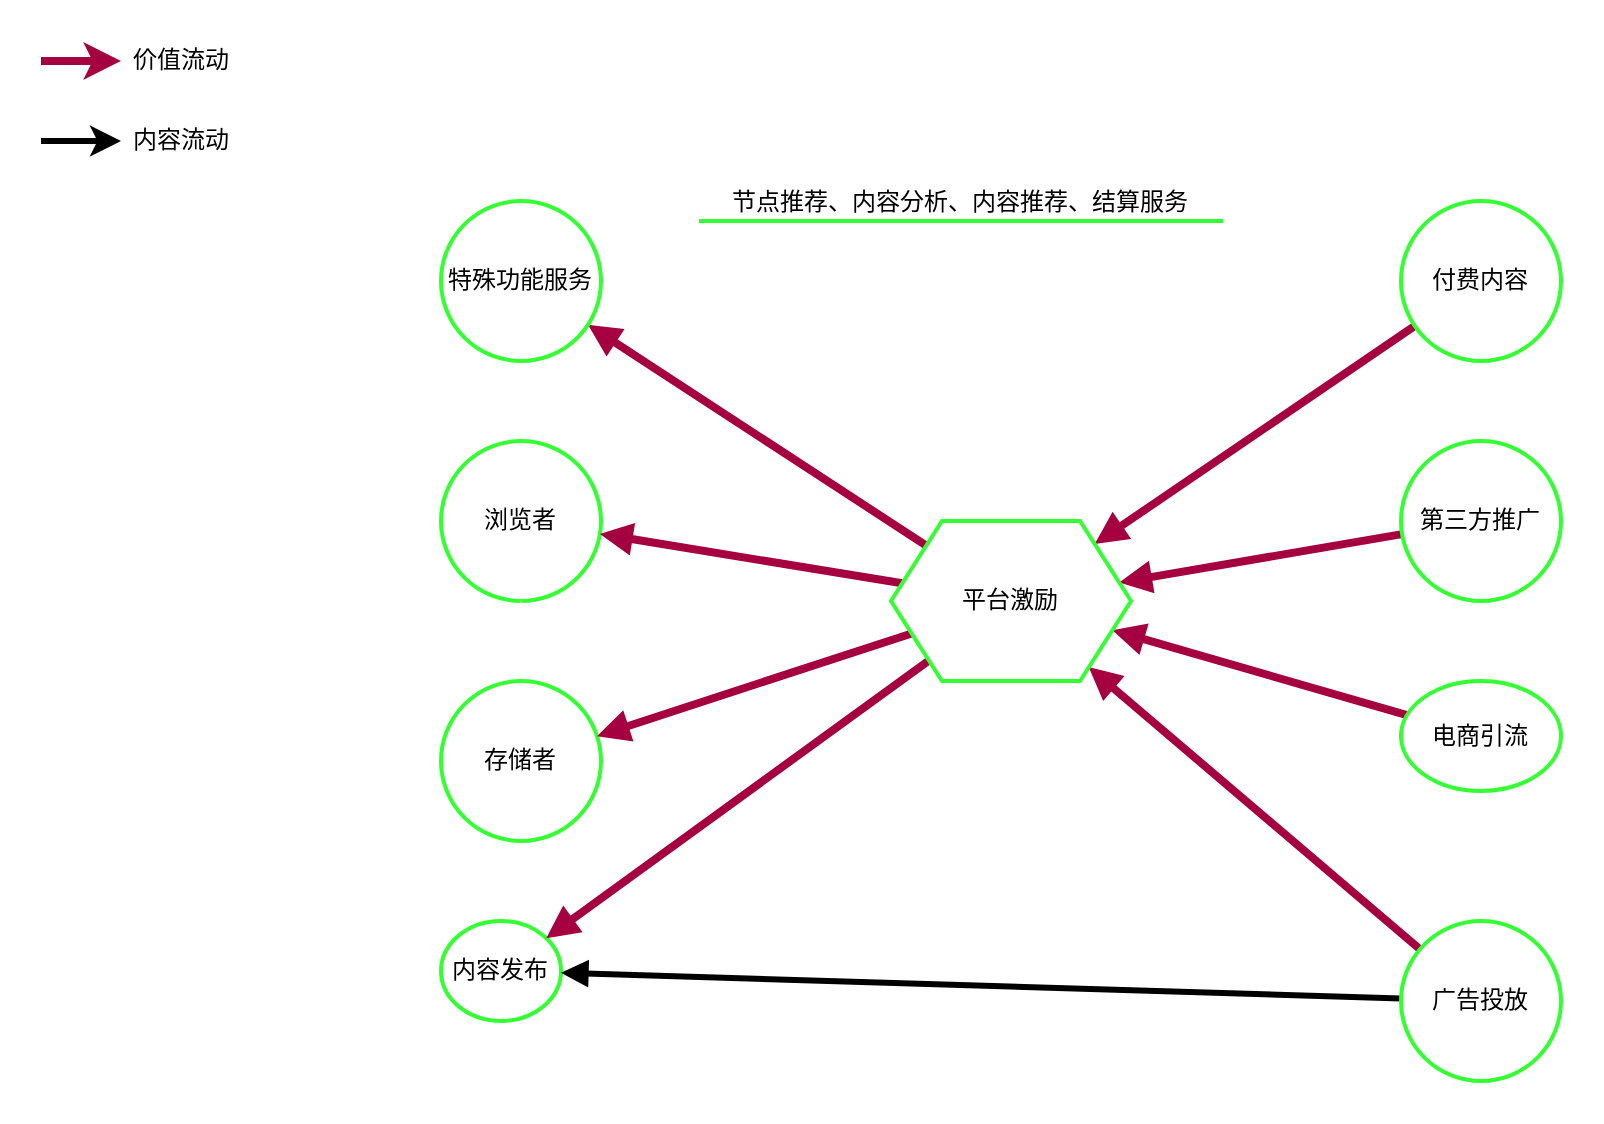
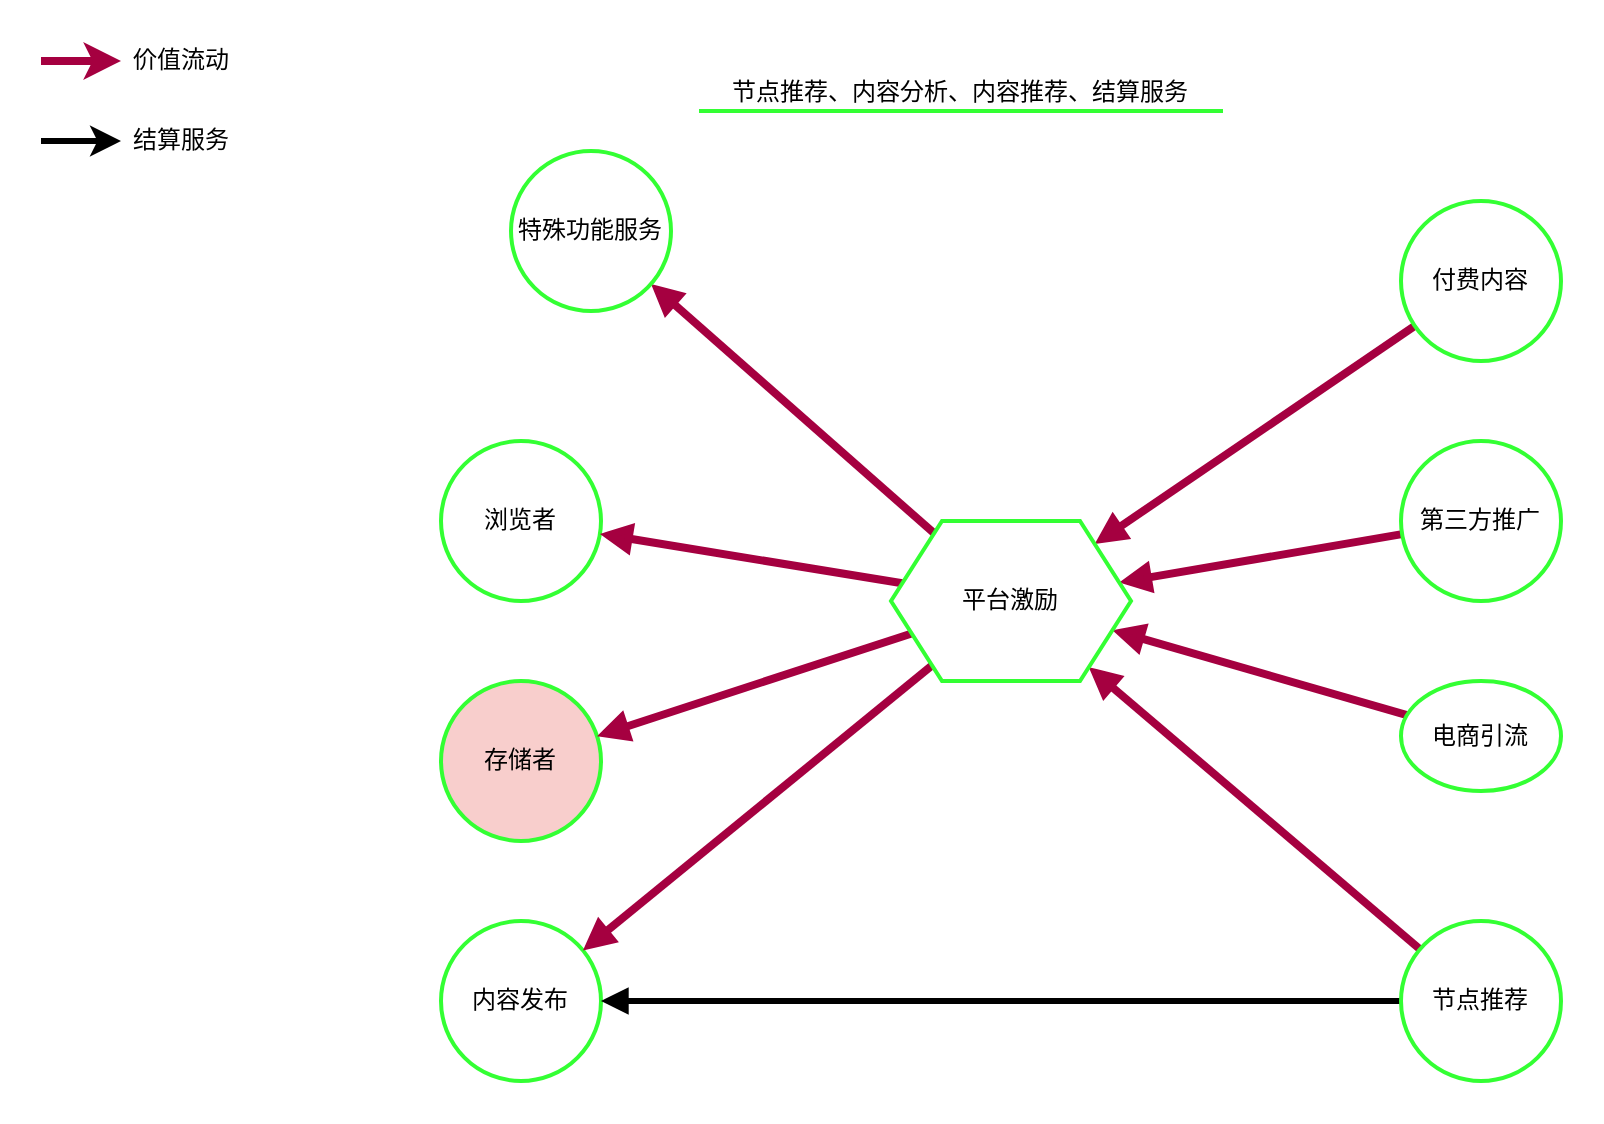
node "内容流动": label "内容流动" -> "结算服务"
node "节点推荐、内容分析、内容推荐、结算服务": moved (961, 201) -> (961, 91)
node "特殊功能服务": moved (521, 281) -> (591, 231)
edge "存储者" -> "浏览者": now "存储者" -> "电商引流"
node "存储者": fillcolor #ffffff -> #f8cecc
node "内容发布": size 120x100 -> 160x160
node "广告投放": label "广告投放" -> "节点推荐"
